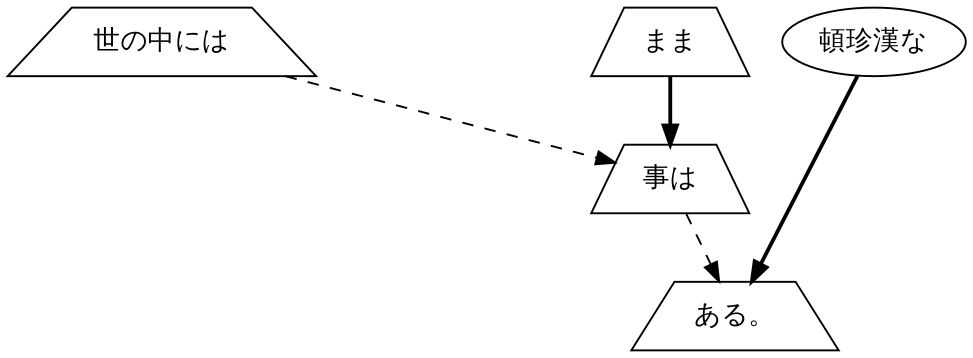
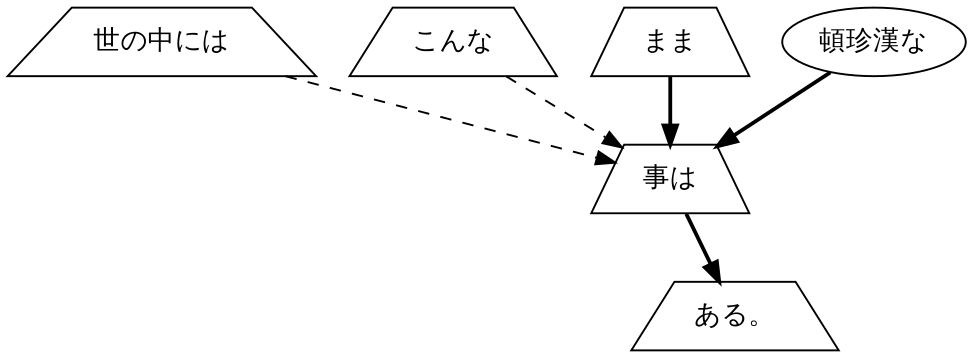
node "こんな": added
edge "頓珍漢な" -> "ある。": now "頓珍漢な" -> "事は"
edge "事は" -> "ある。": style dashed -> bold
